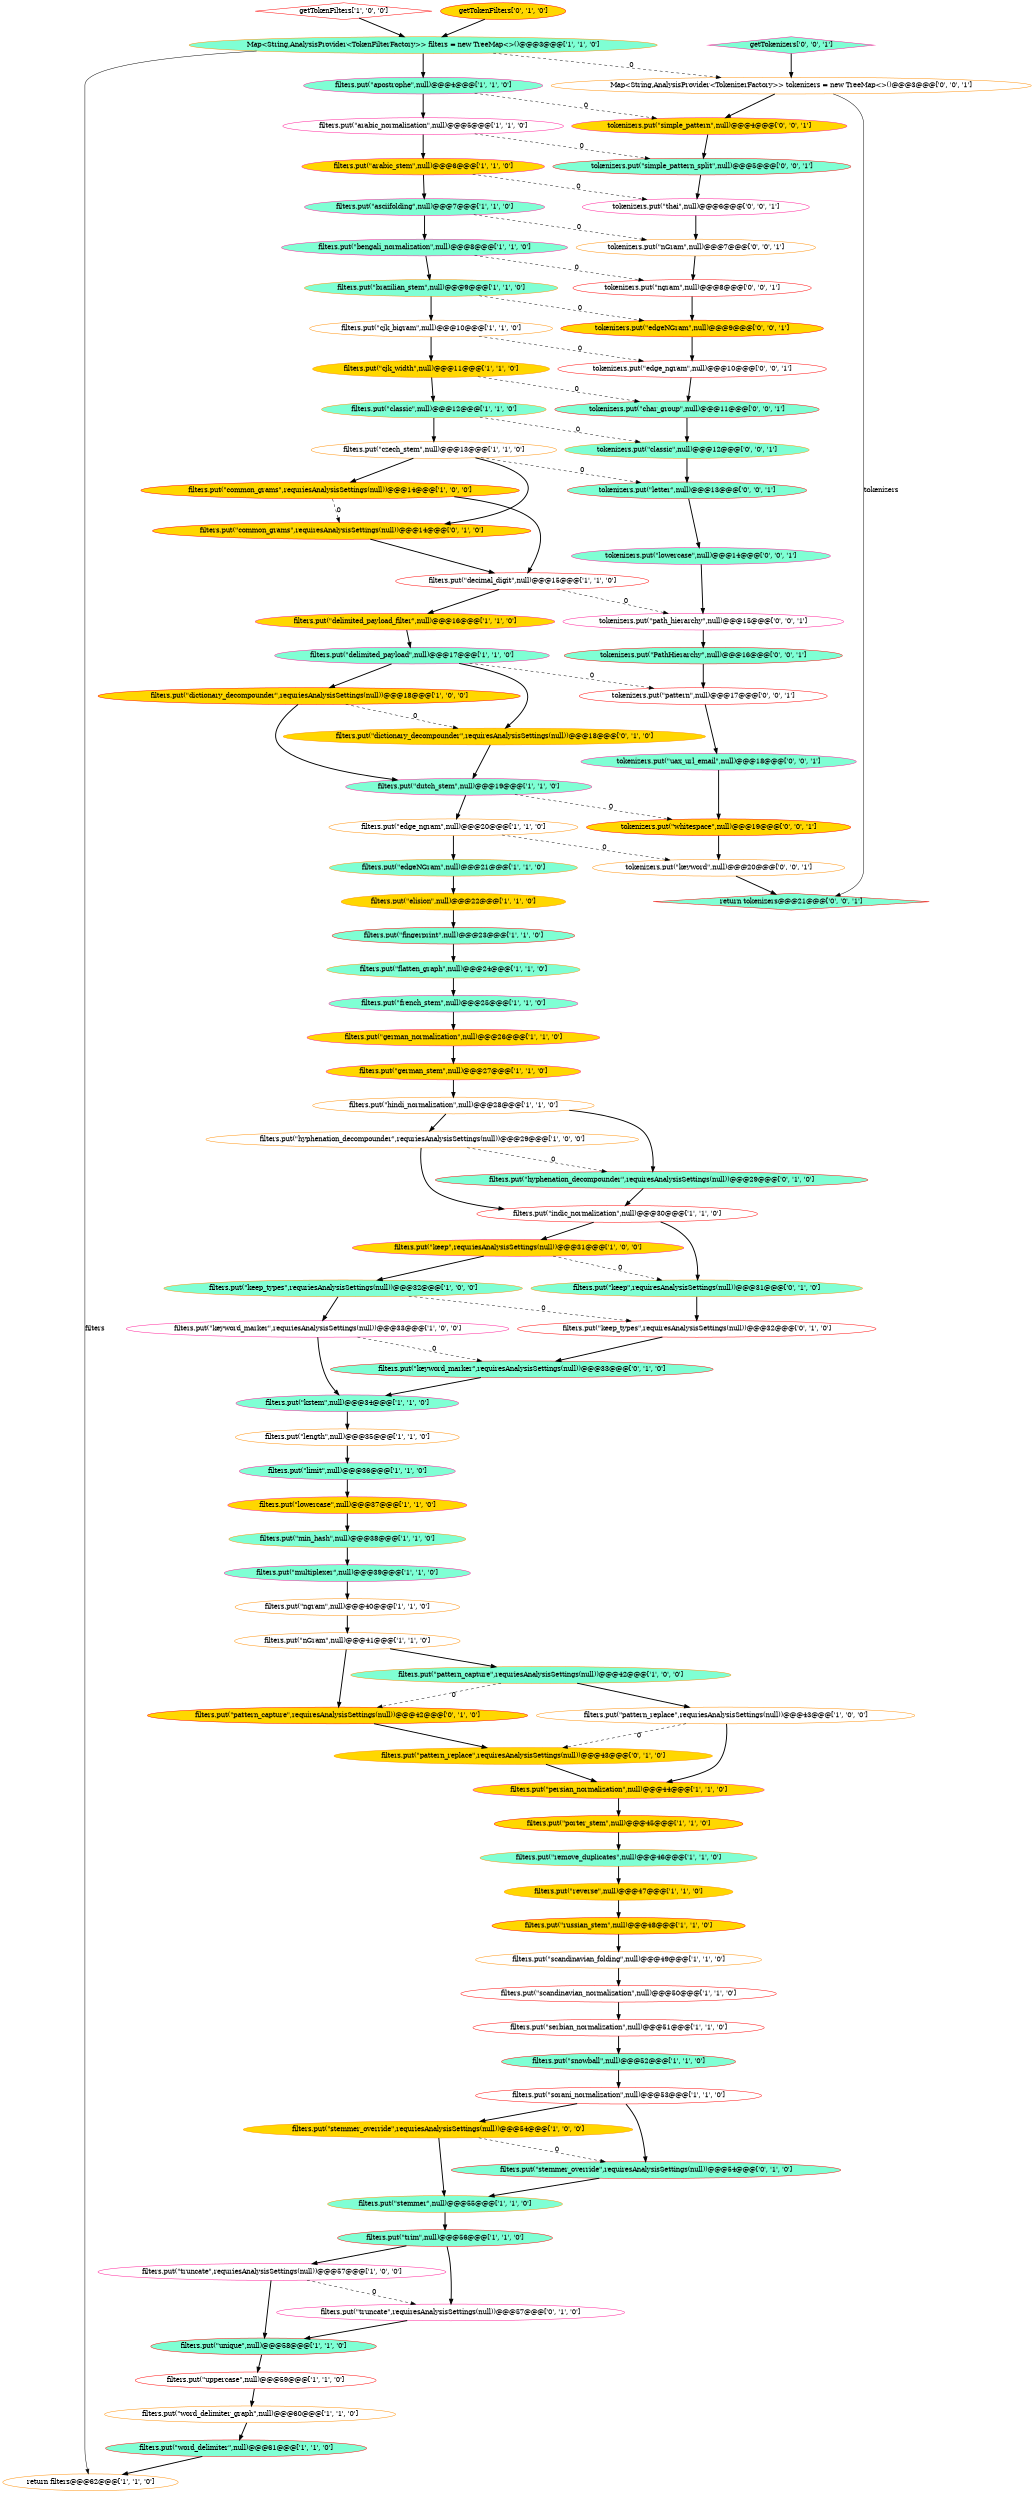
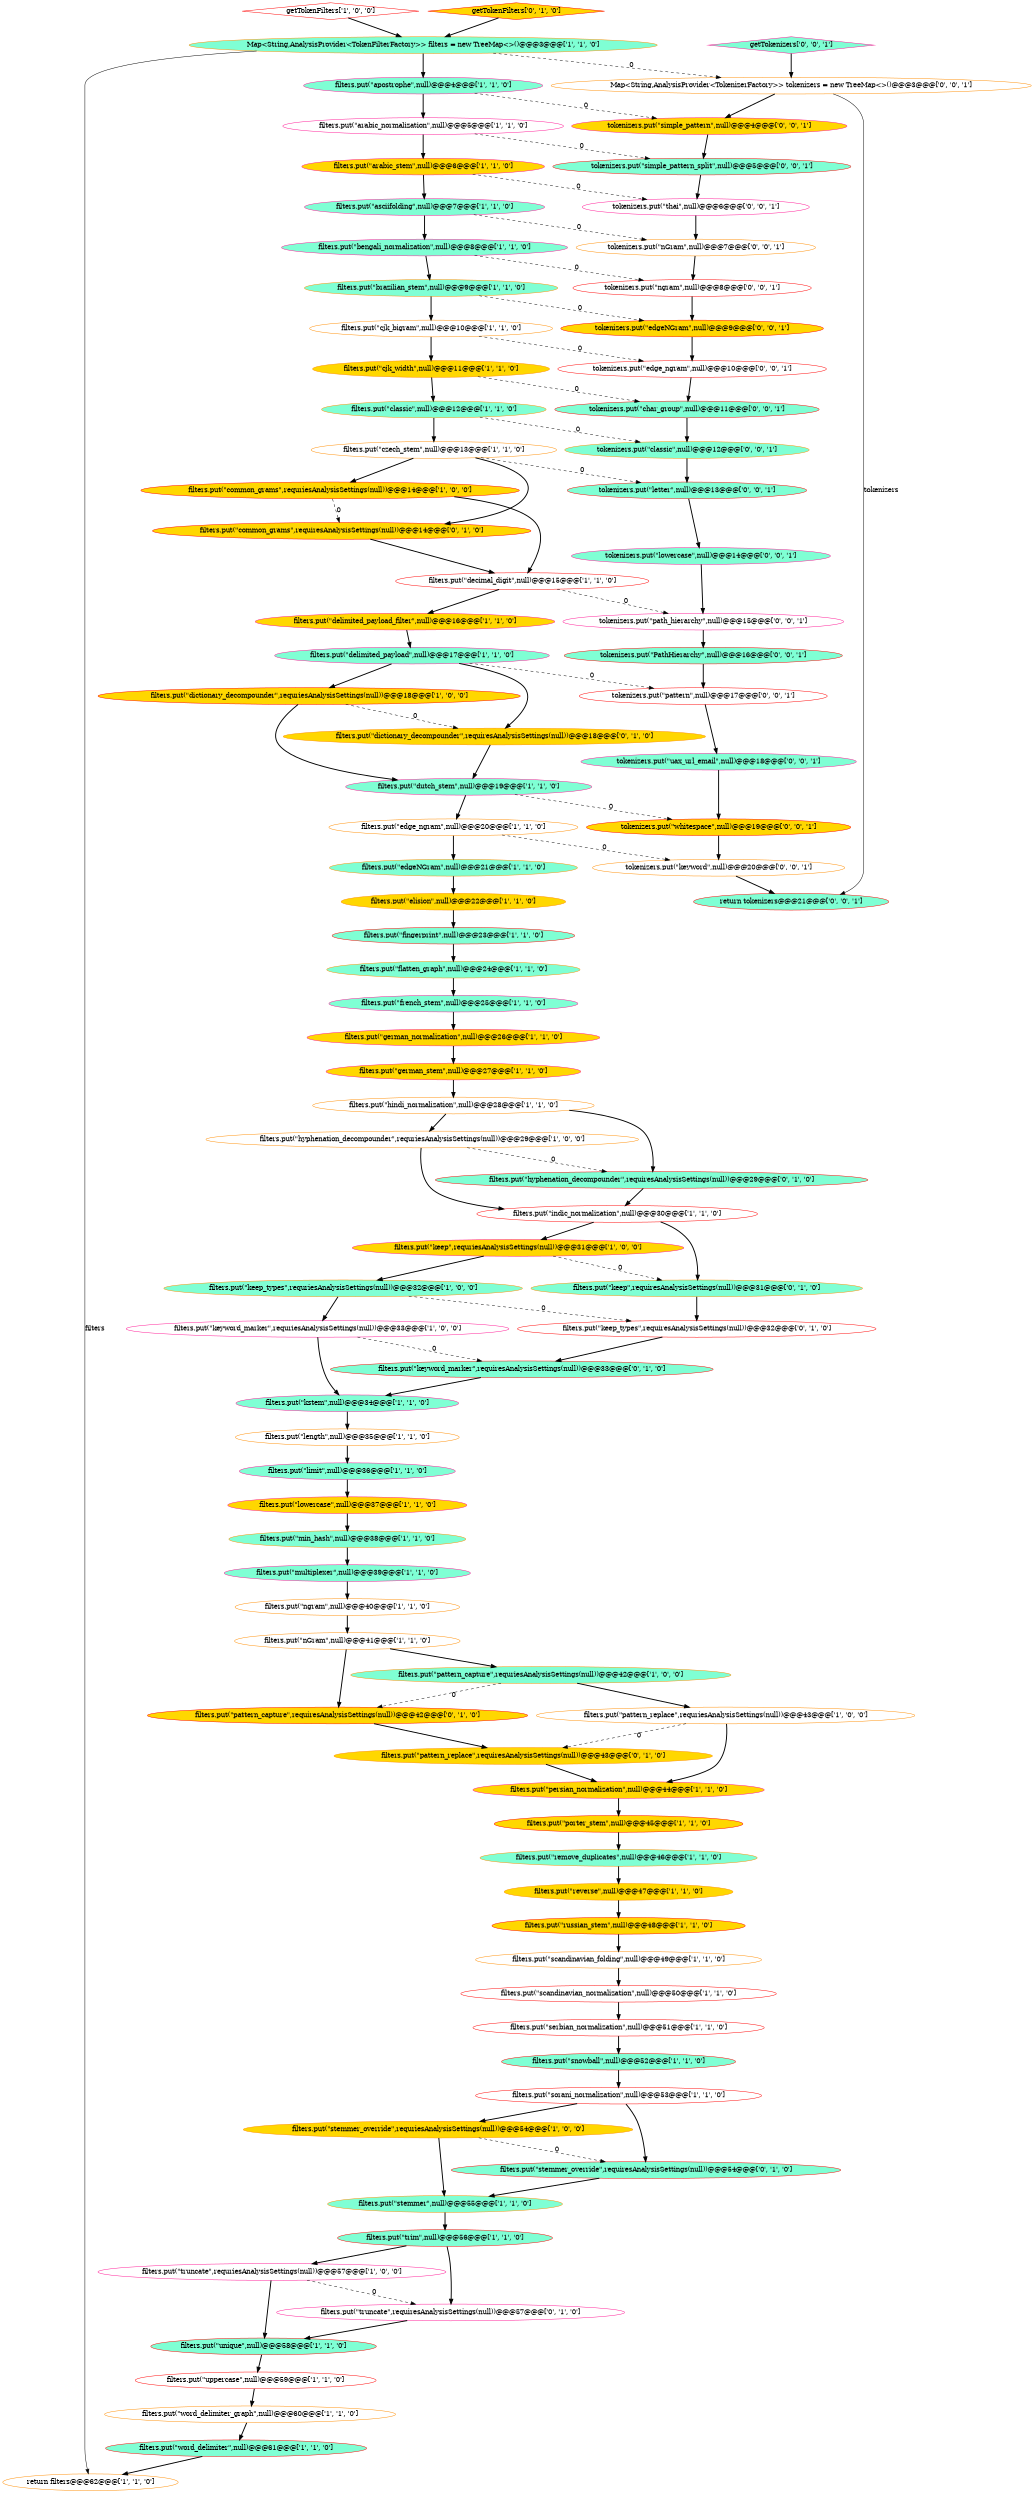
node "getTokenFilters['0', '1', '0']": shape ellipse -> diamond
node "return tokenizers@@@21@@@['0', '0', '1']": shape diamond -> ellipse
